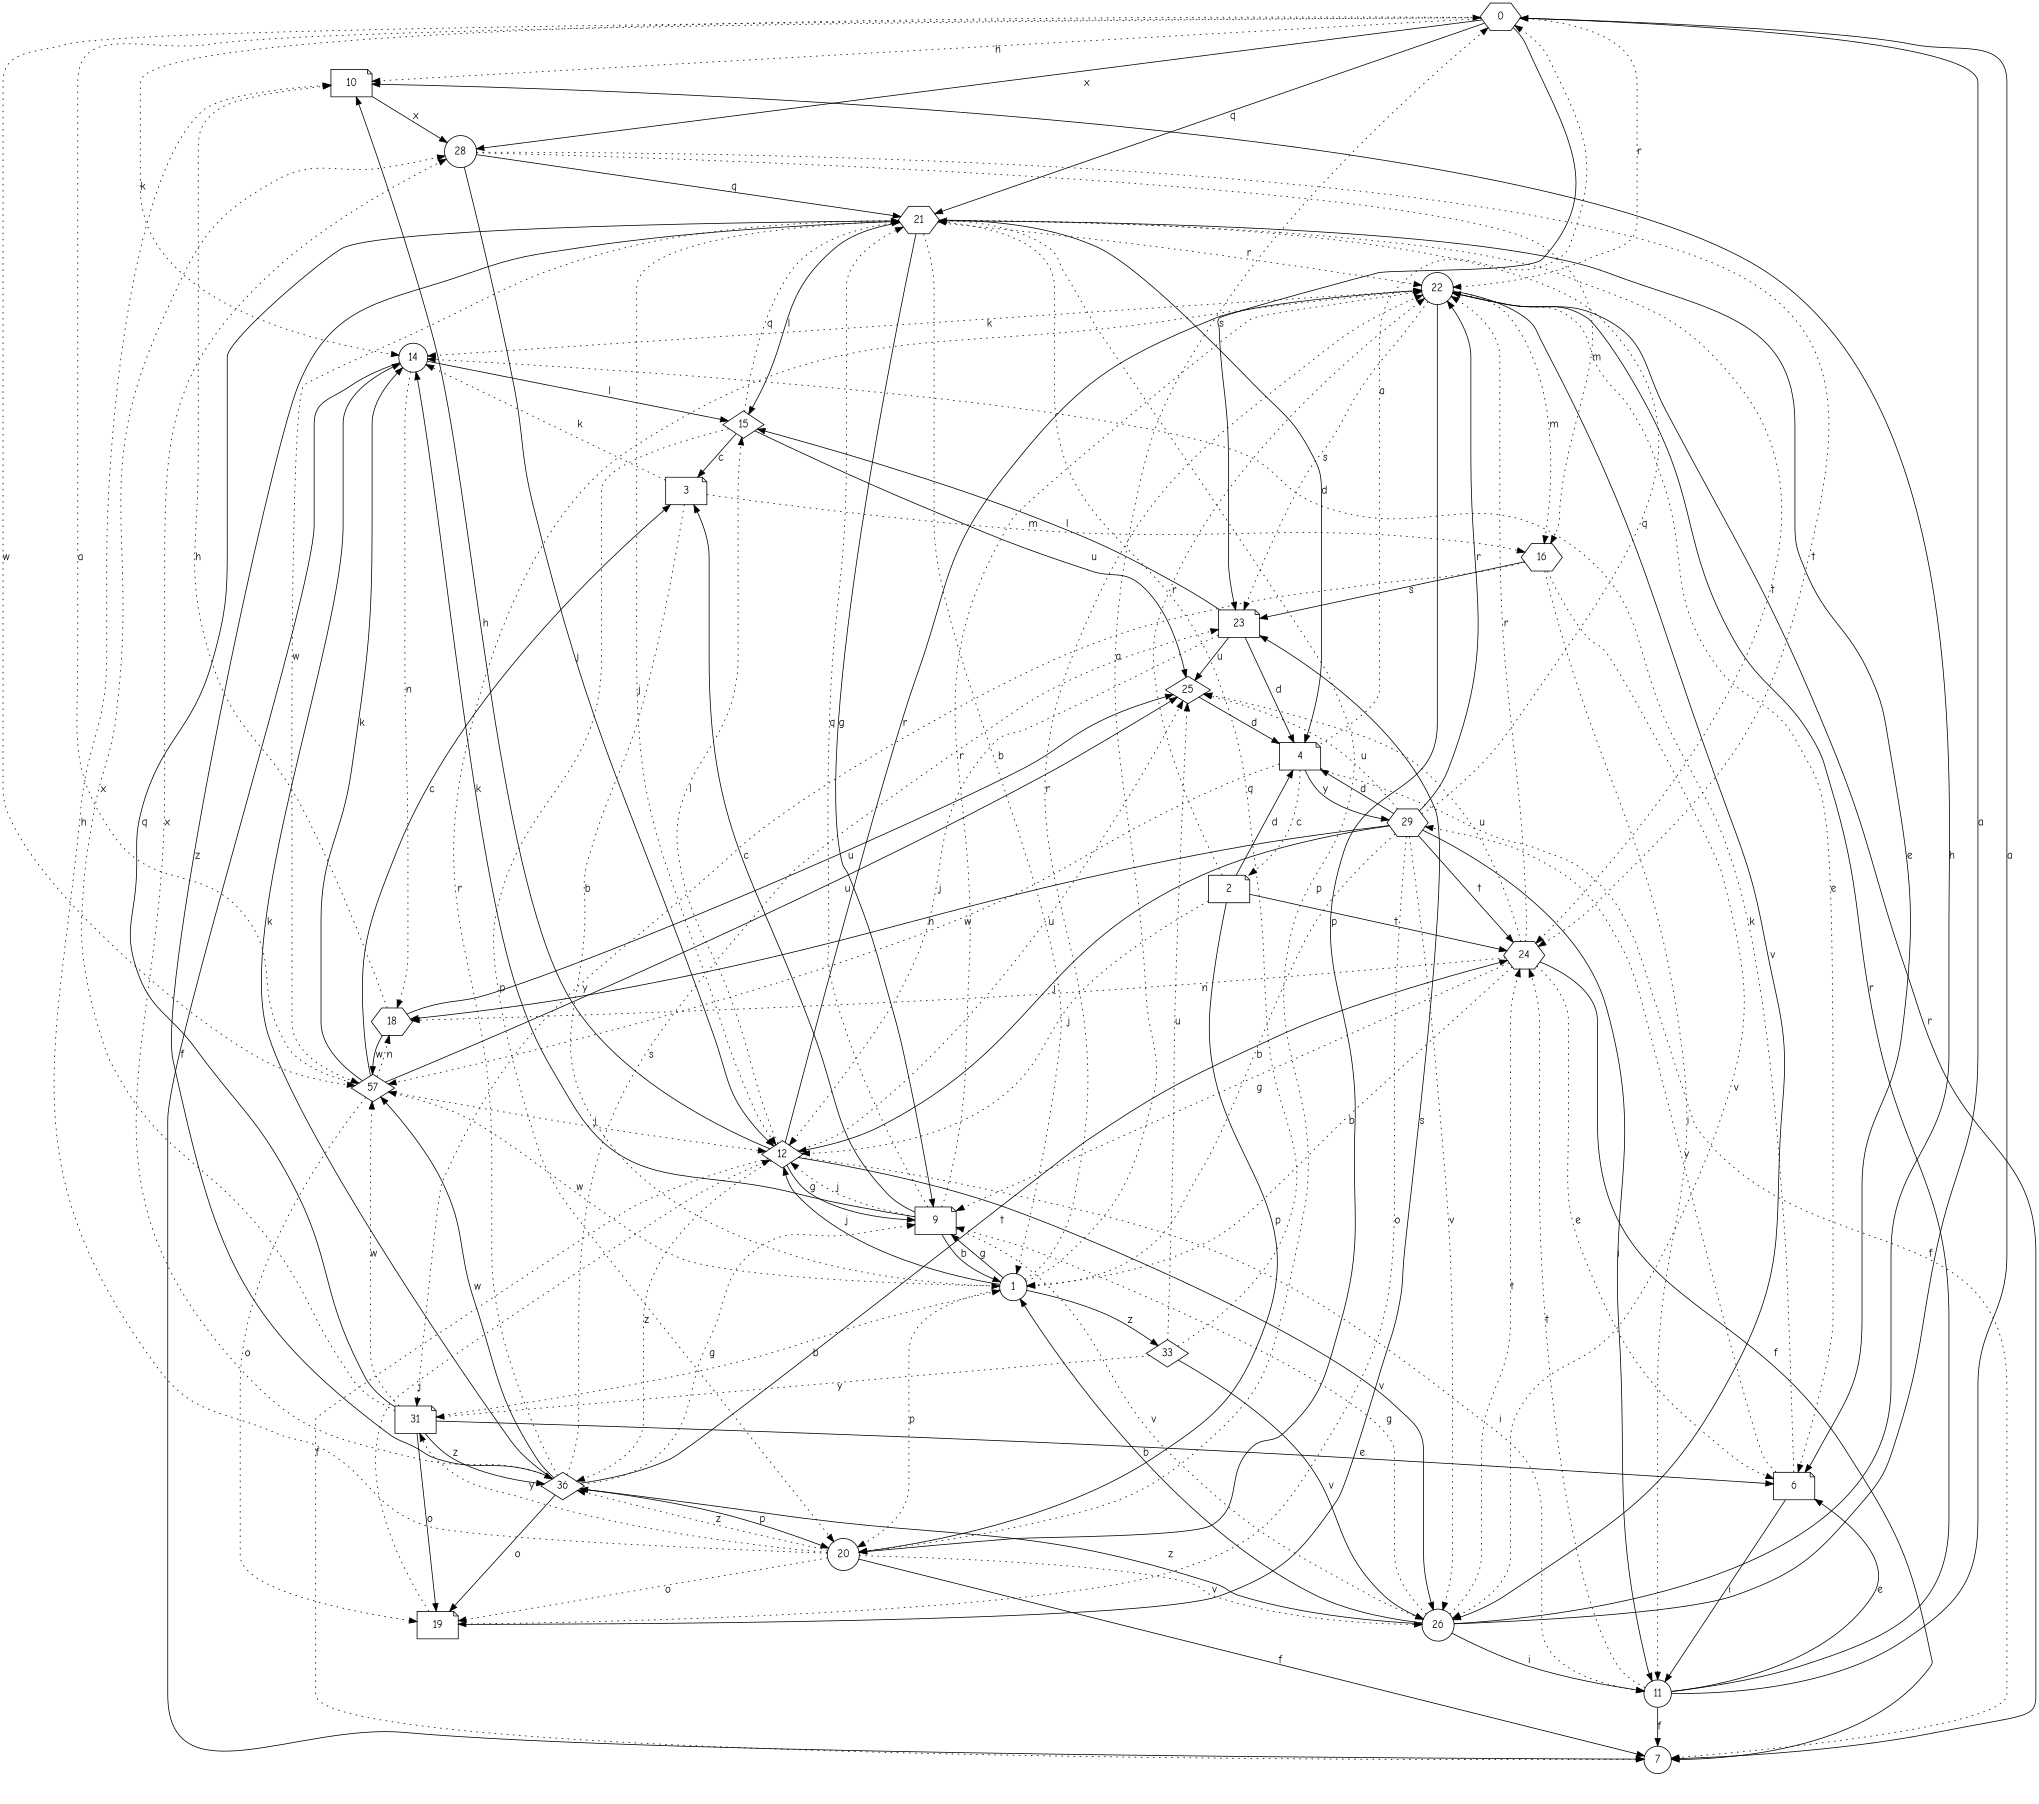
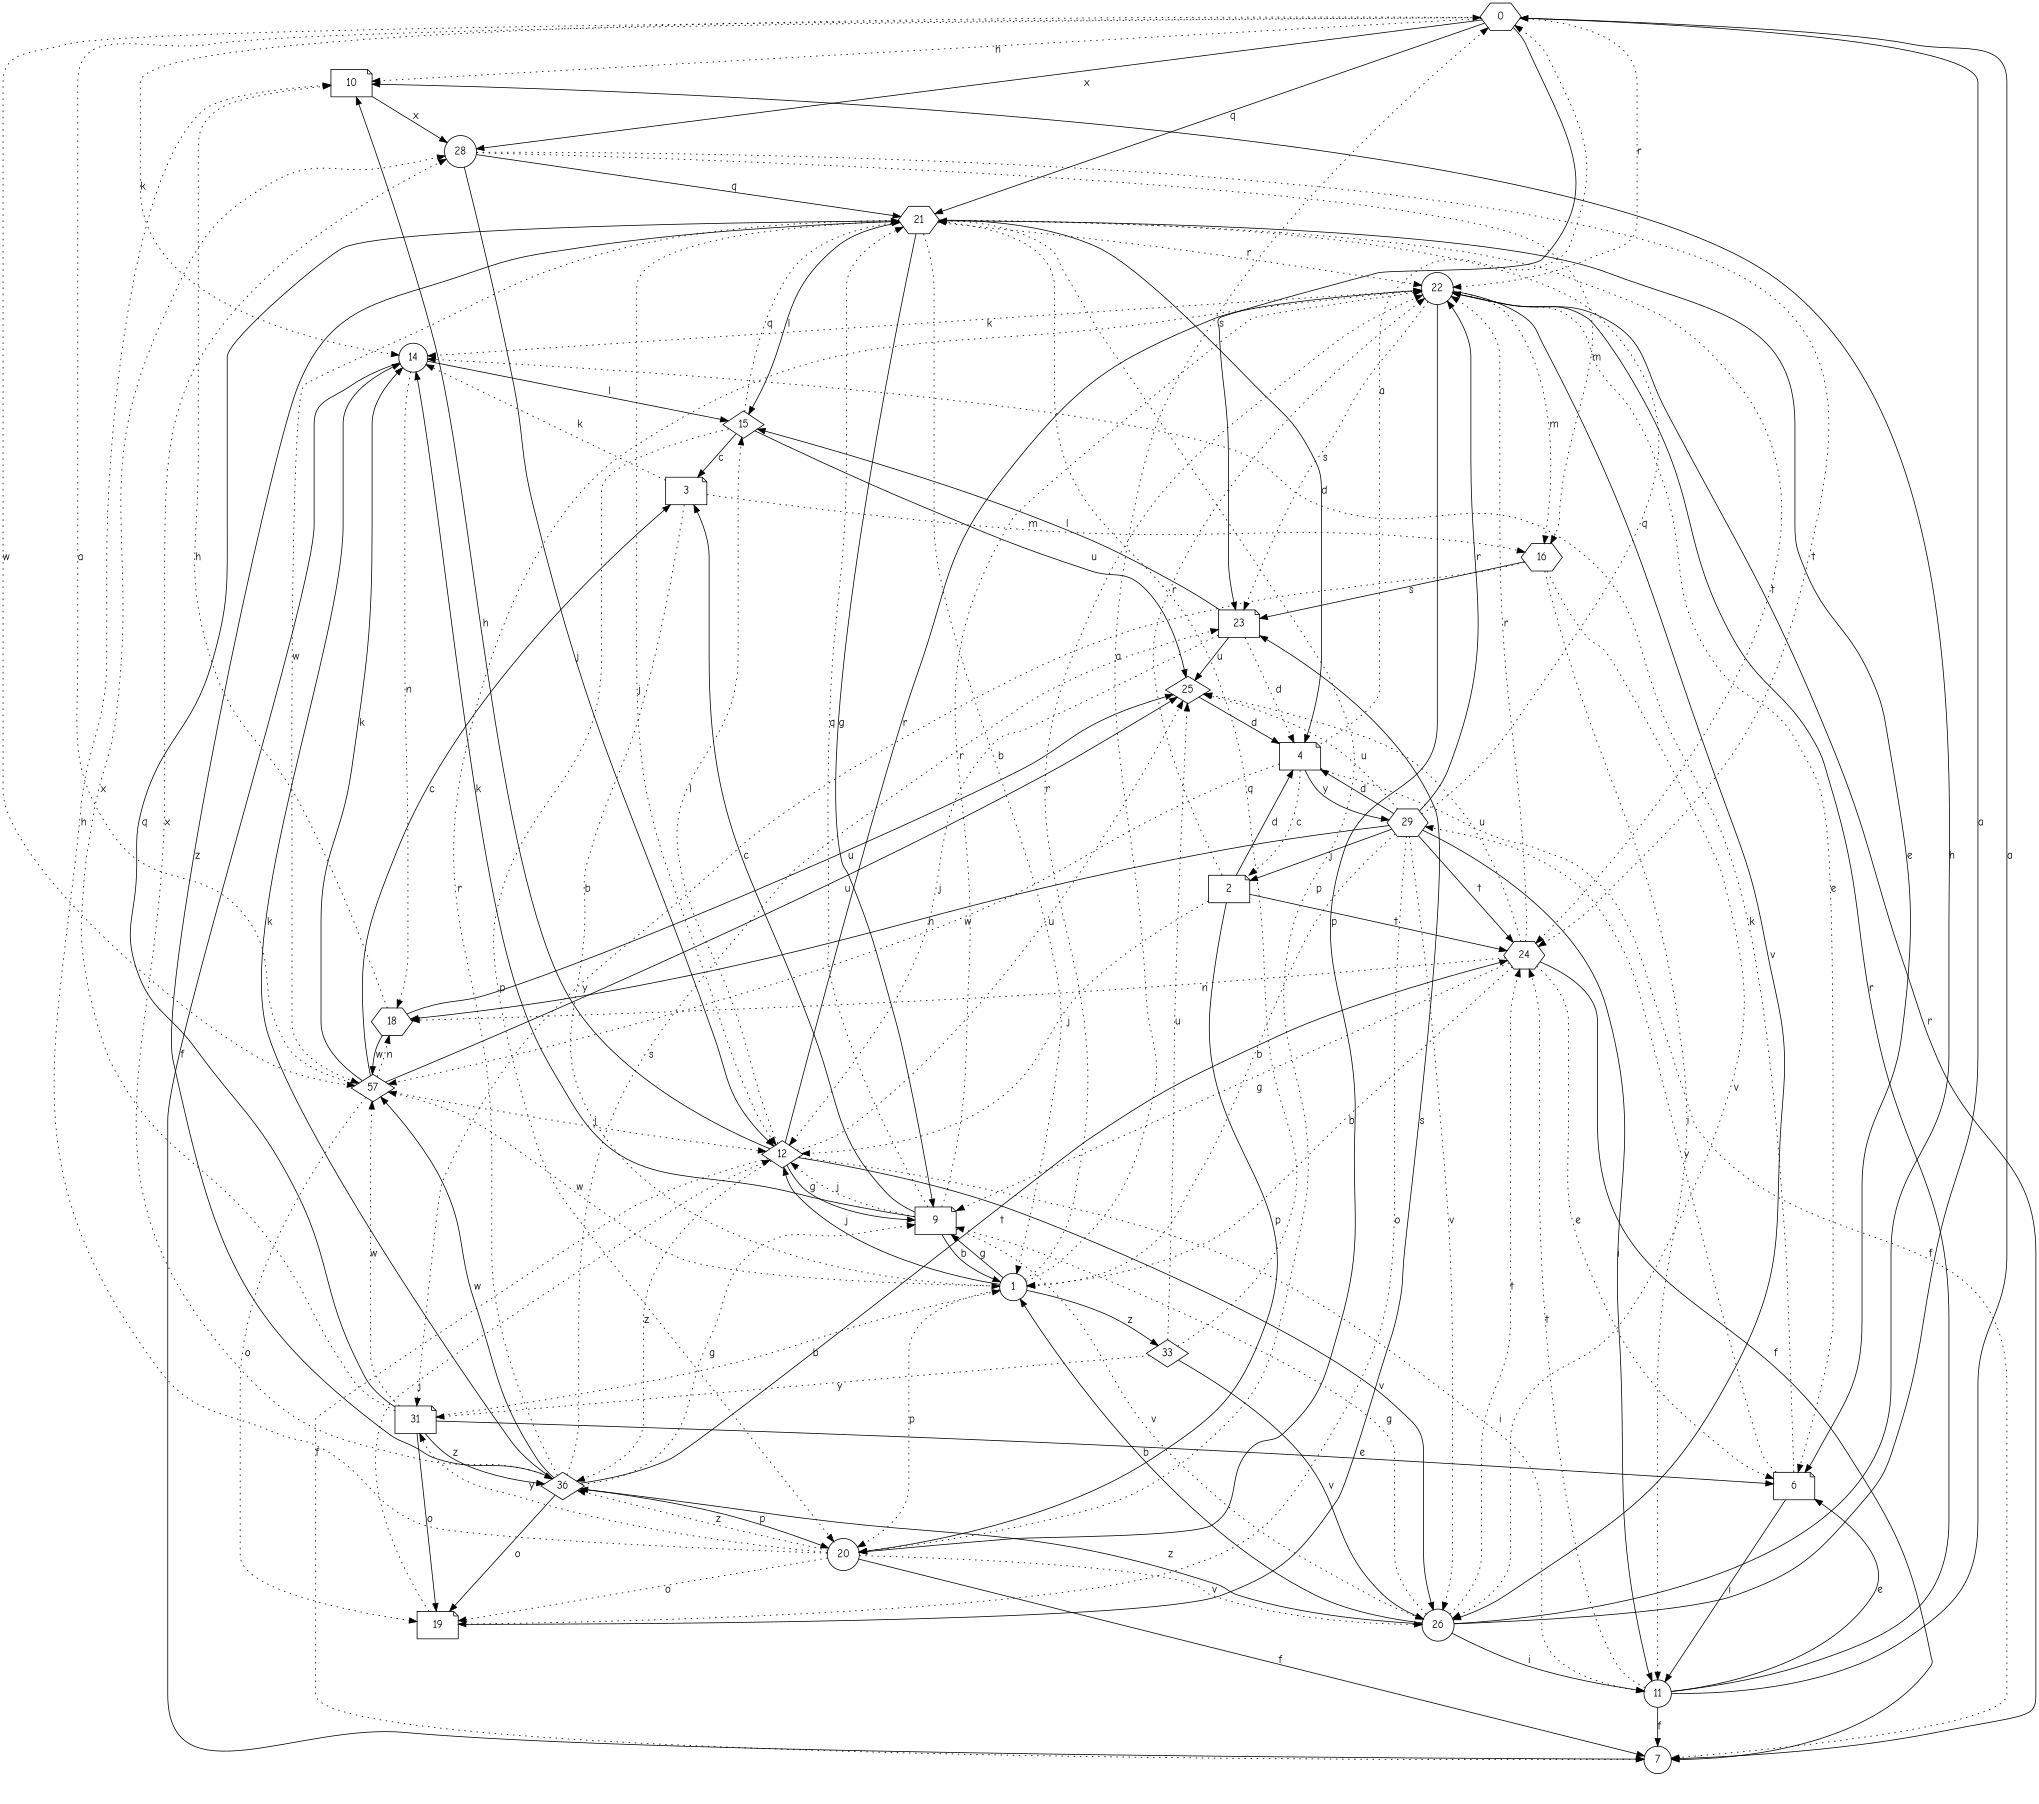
edge "23" -> "4": style solid -> dotted
edge "29" -> "12": now "29" -> "2"
